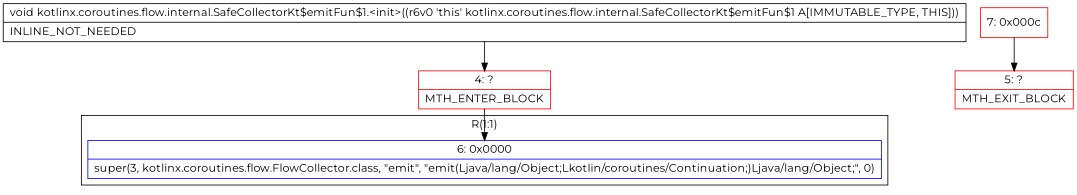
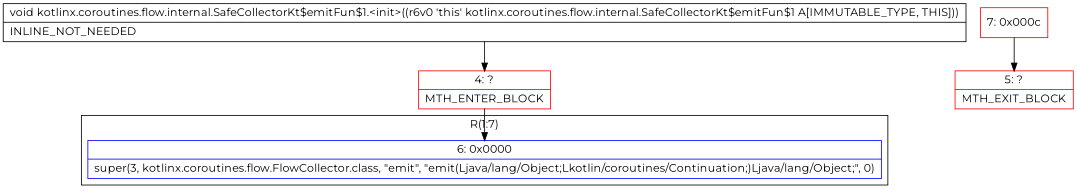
cluster "R(1:1)": label "R(1:1)" -> "R(1:7)"
